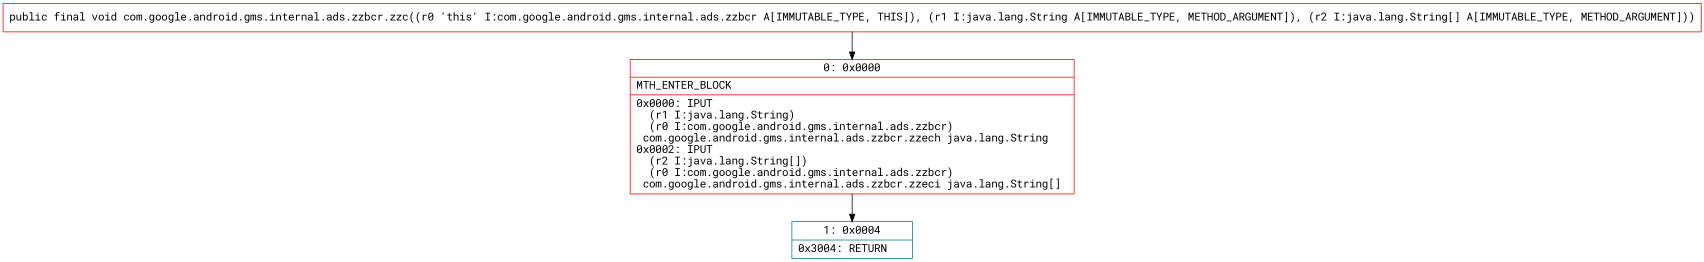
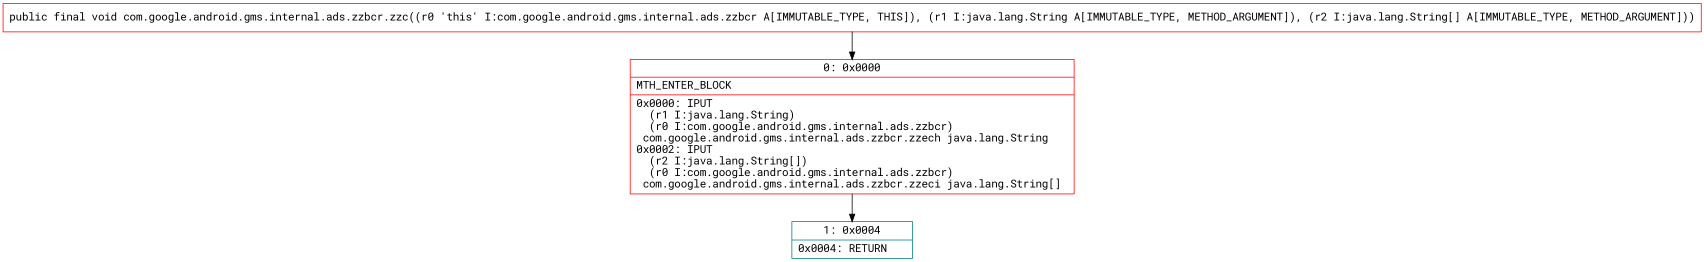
node "1: 0x0004": text "0x3004: RETURN" -> "0x0004: RETURN"
